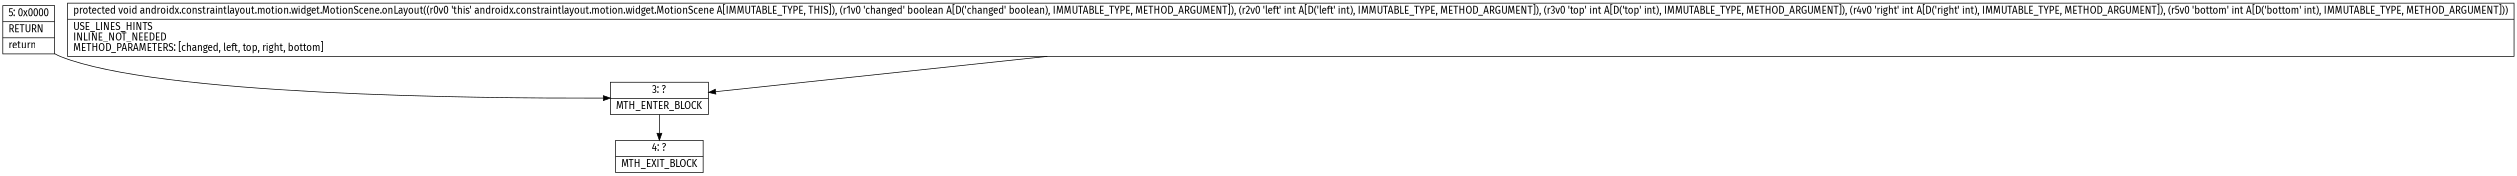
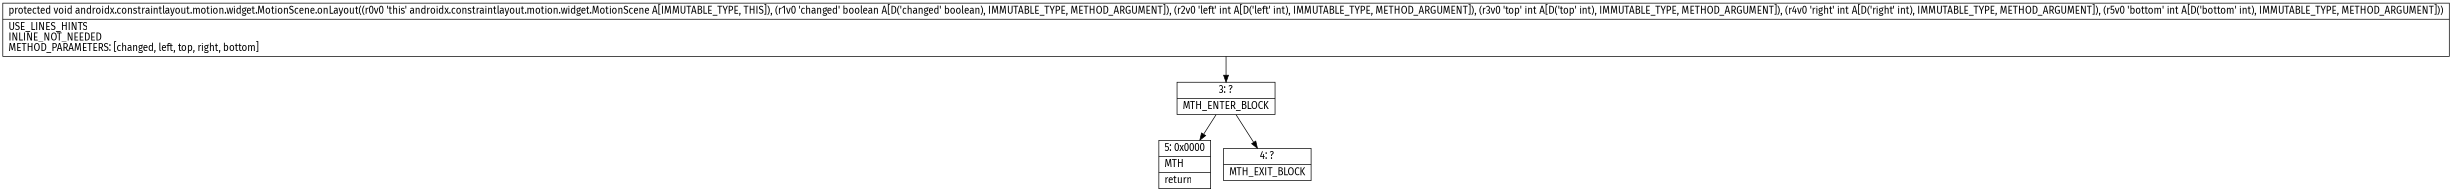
node "5: 0x0000": text "RETURN" -> "MTH"
edge "5: 0x0000" -> "3: ?": reversed
